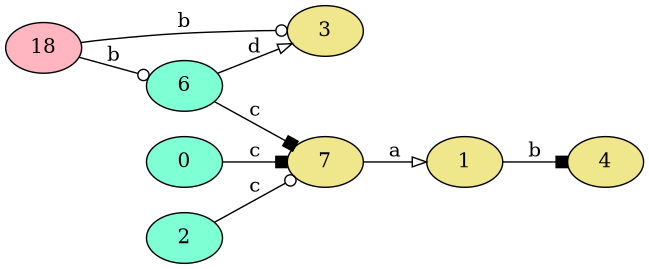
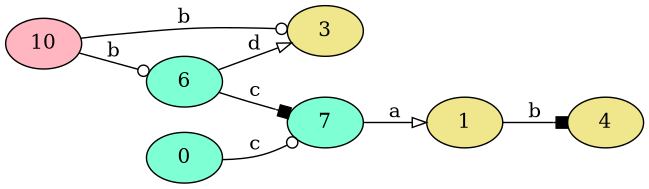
node "18": label "18" -> "10"
edge "0" -> "7": arrowhead box -> odot
node "7": fillcolor khaki -> aquamarine
node "2": removed
